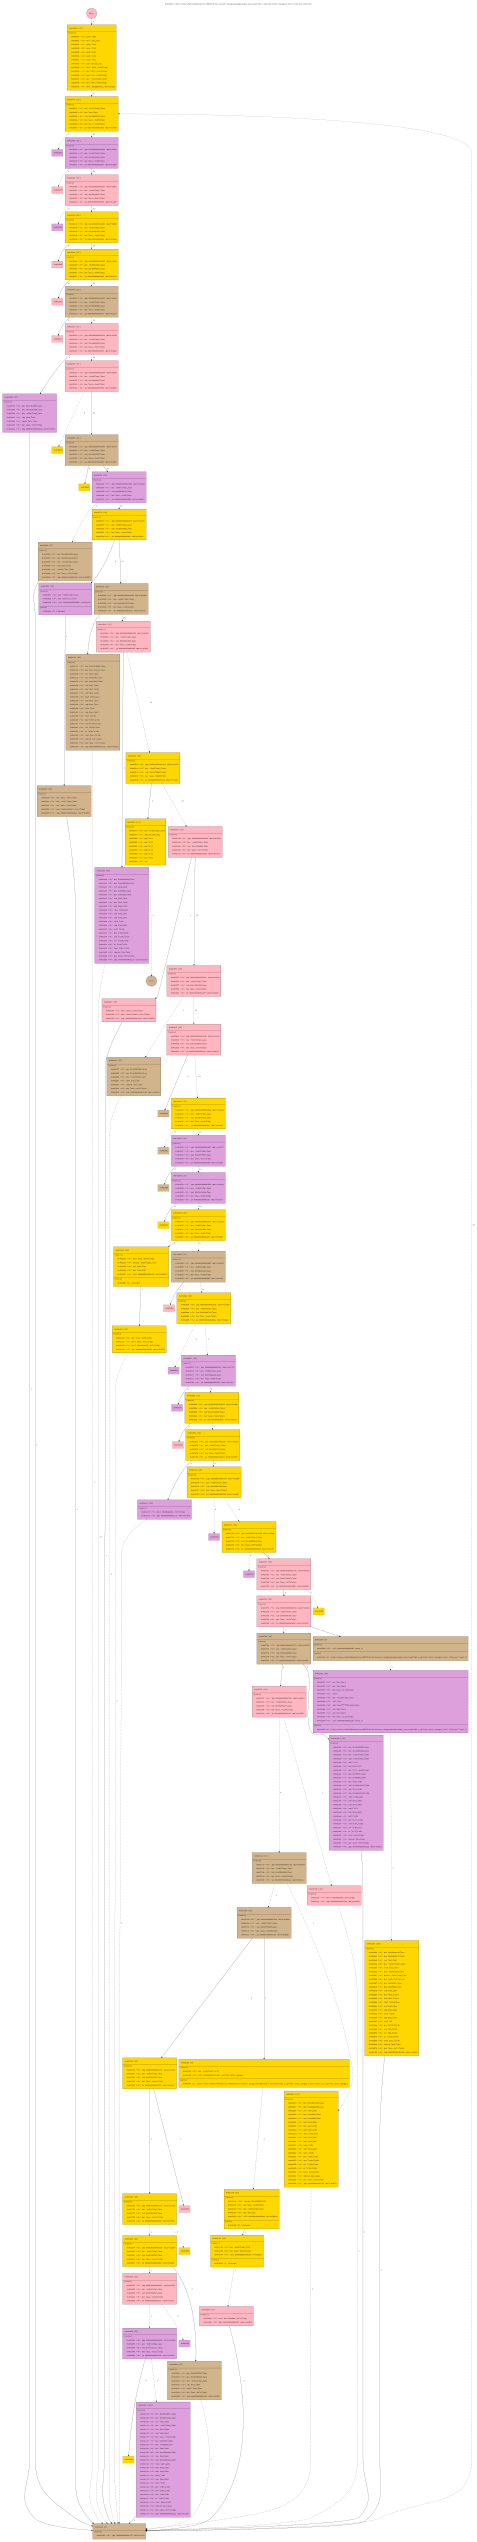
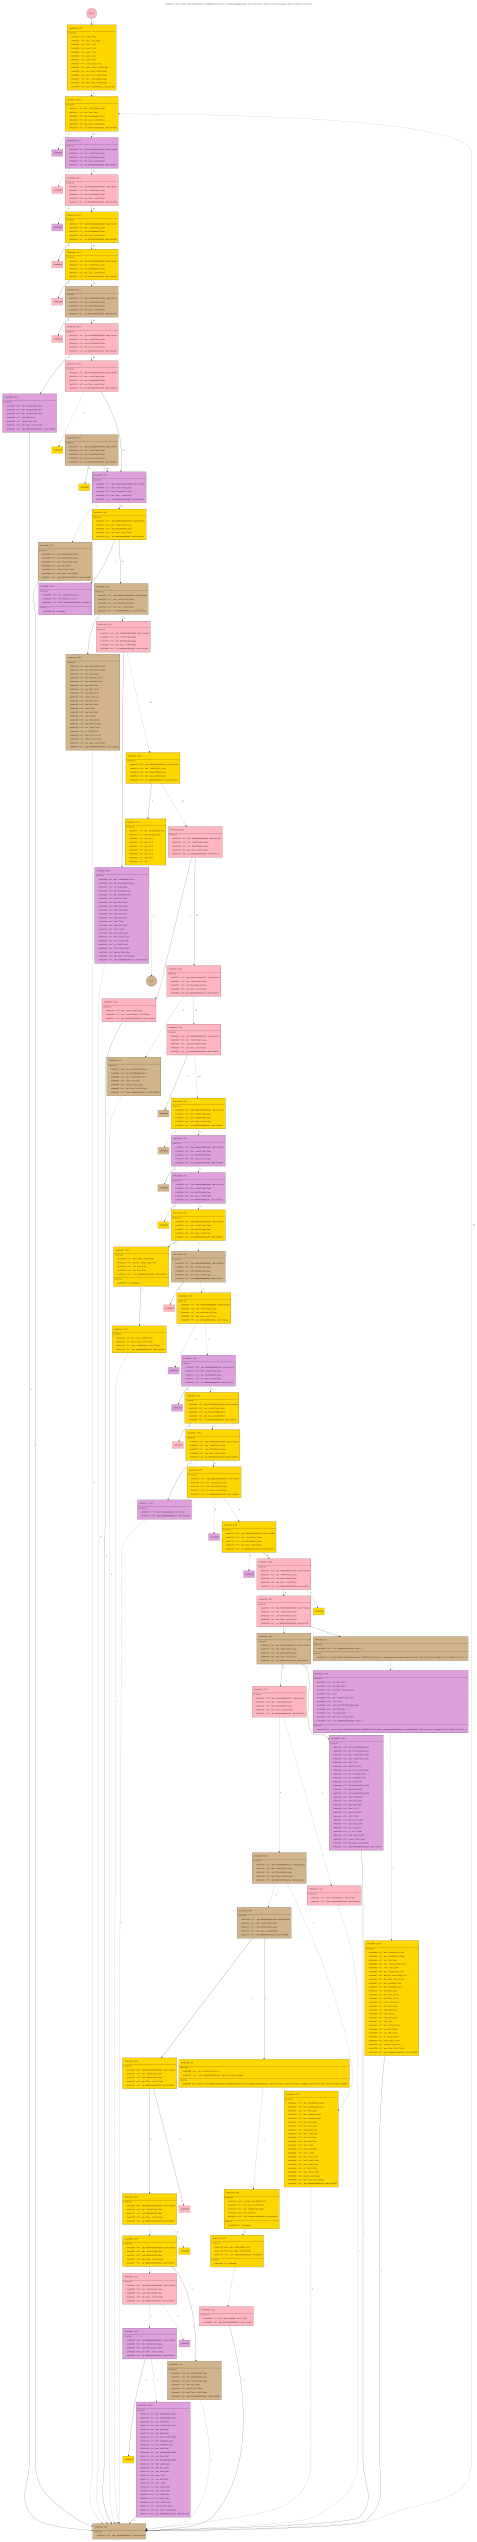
edge "0x40152f [25]" -> "0x401548 [25]": now "0x40152f [25]" -> "0x401561 [25]"
node "0x4019a9 [21]": removed
